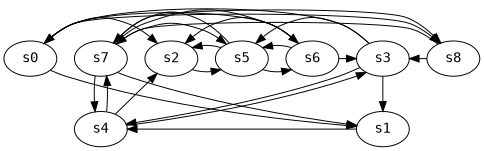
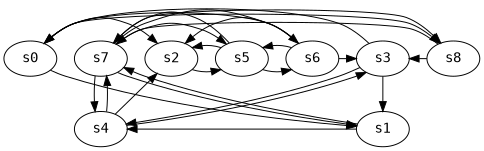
edge "s3" -> "s5": removed
edge "s1" -> "s7": added
